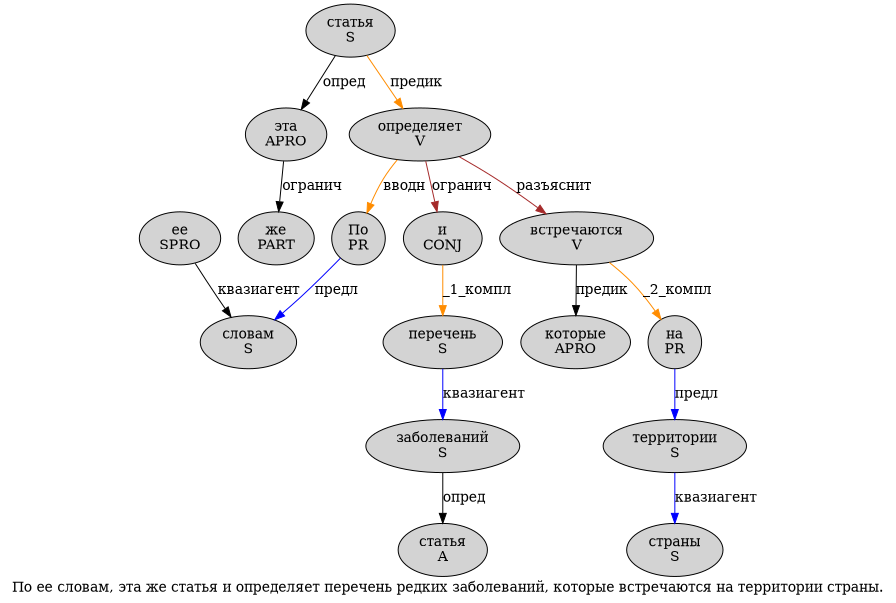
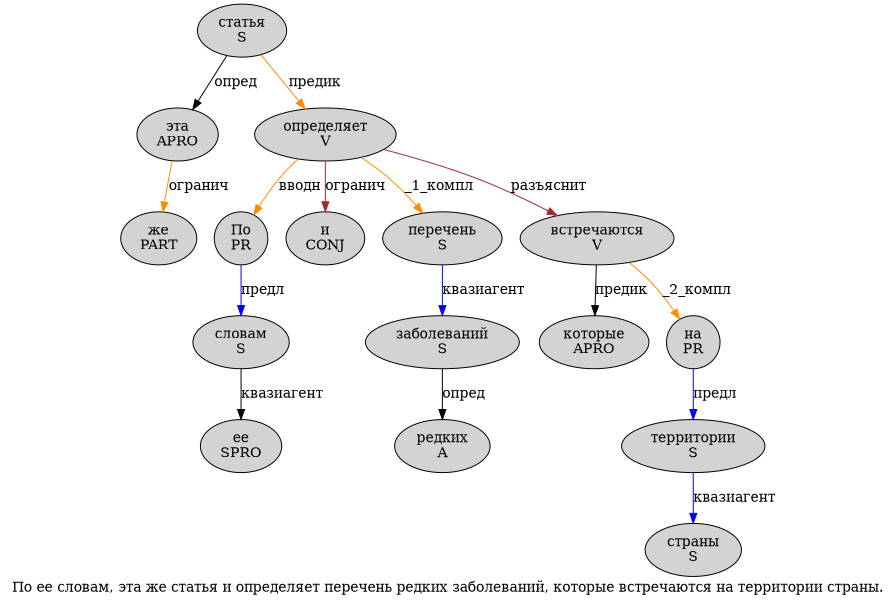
edge "эта APRO" -> "же PART": color black -> darkorange
edge "и CONJ" -> "перечень S": now "определяет V" -> "перечень S"
edge "ее SPRO" -> "словам S": reversed
node "статья A": label "статья A" -> "редких A"
